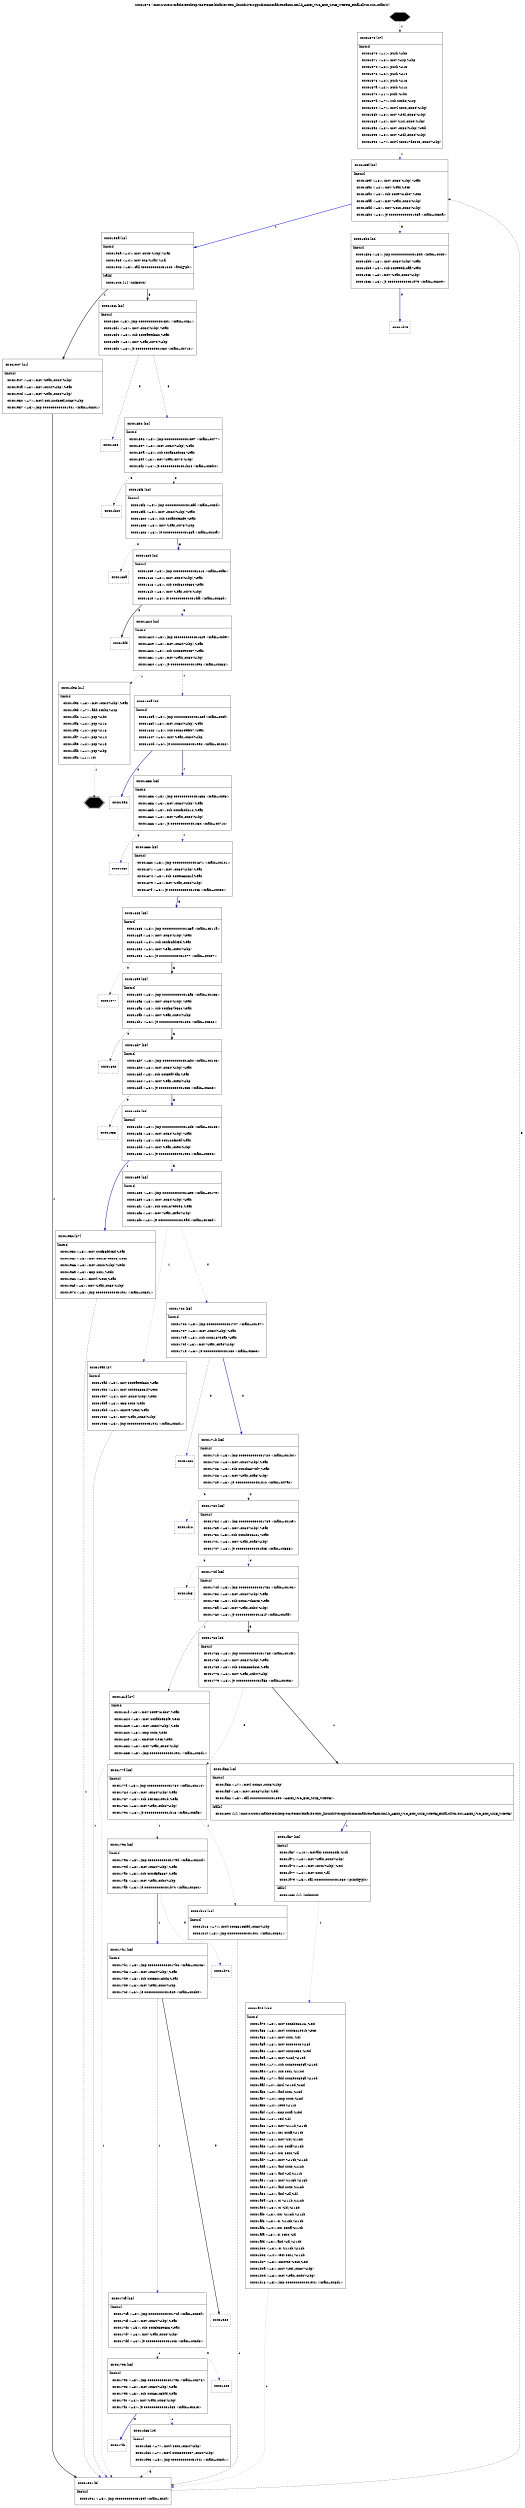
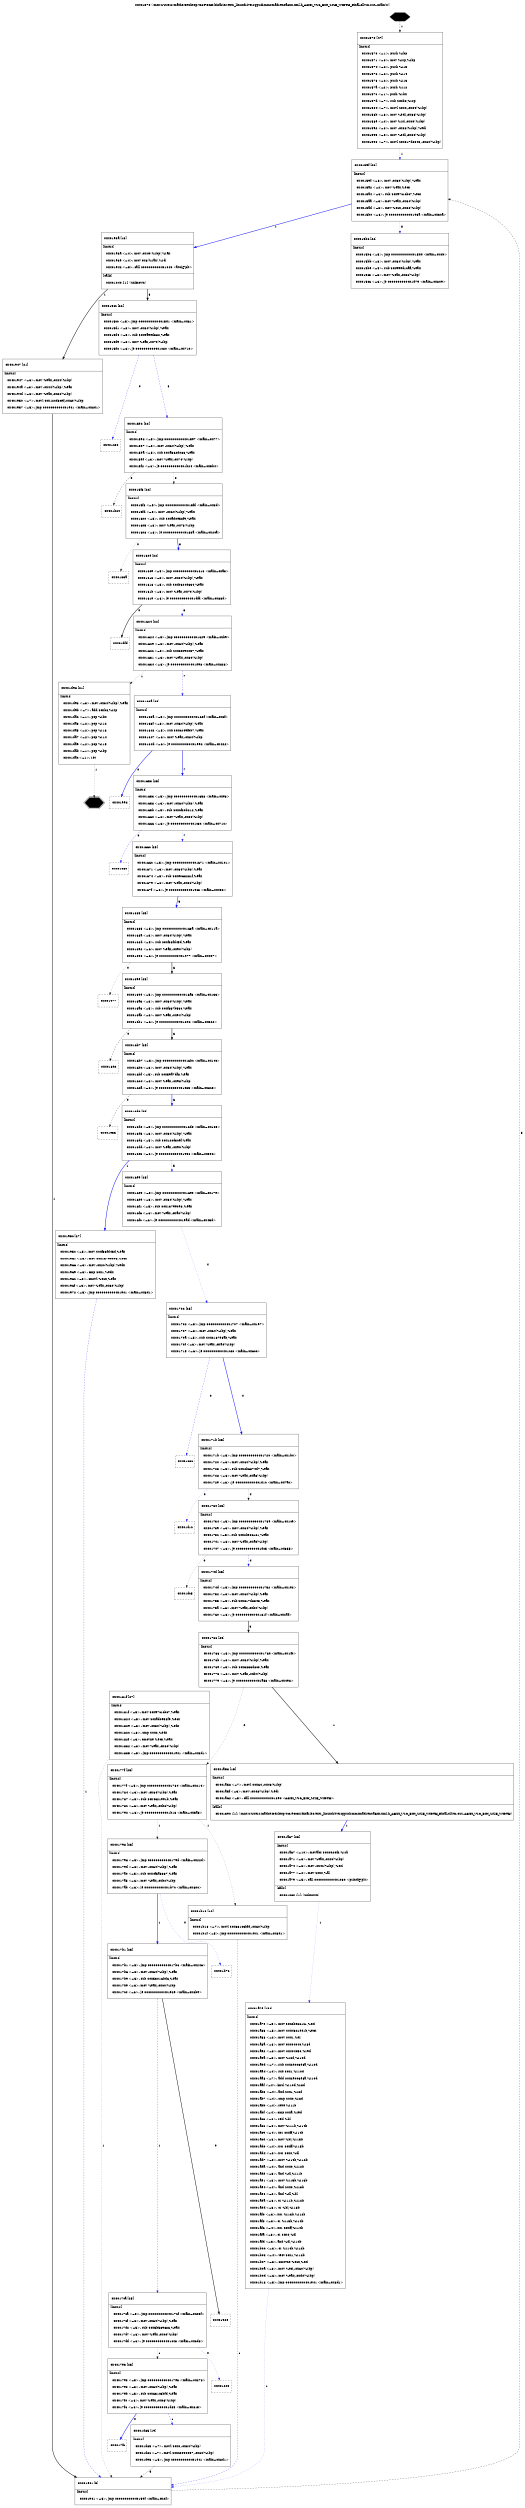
node "0x401d79": removed
node "0x4019ad [27]": removed
edge "0x40174d [25]" -> "0x40181f [27]": removed, label "1"
edge "0x401b18 [12]" -> "0x401e41 [5]": color black -> blue
